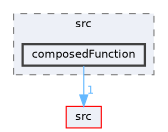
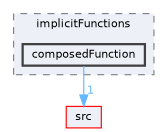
cluster "src": label "src" -> "implicitFunctions"
